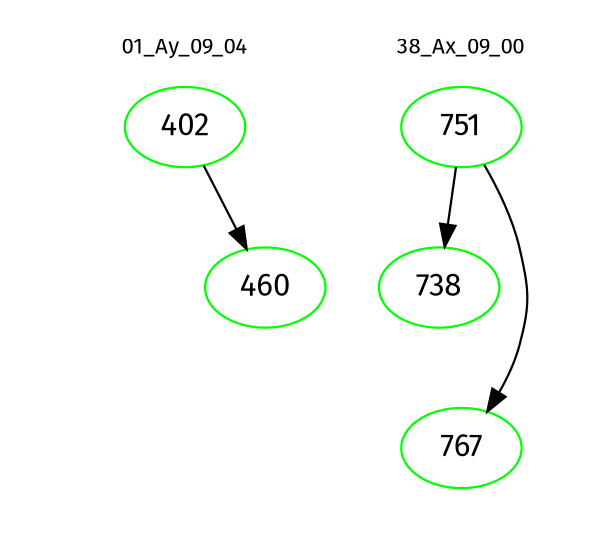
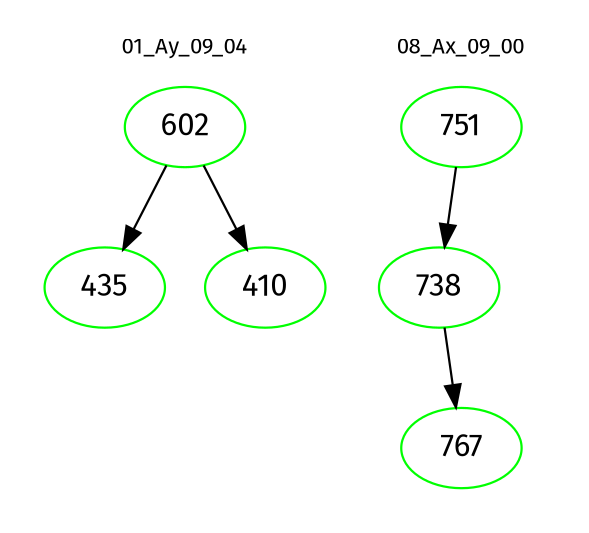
cluster "38_Ax_09_00": label "38_Ax_09_00" -> "08_Ax_09_00"
node "402": label "402" -> "602"
edge "751" -> "767": now "738" -> "767"
node "435": added
node "460": label "460" -> "410"
